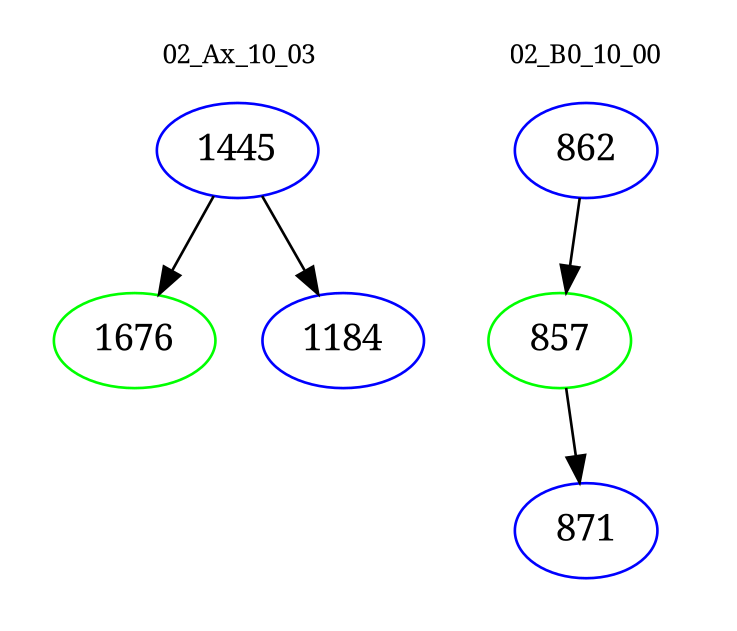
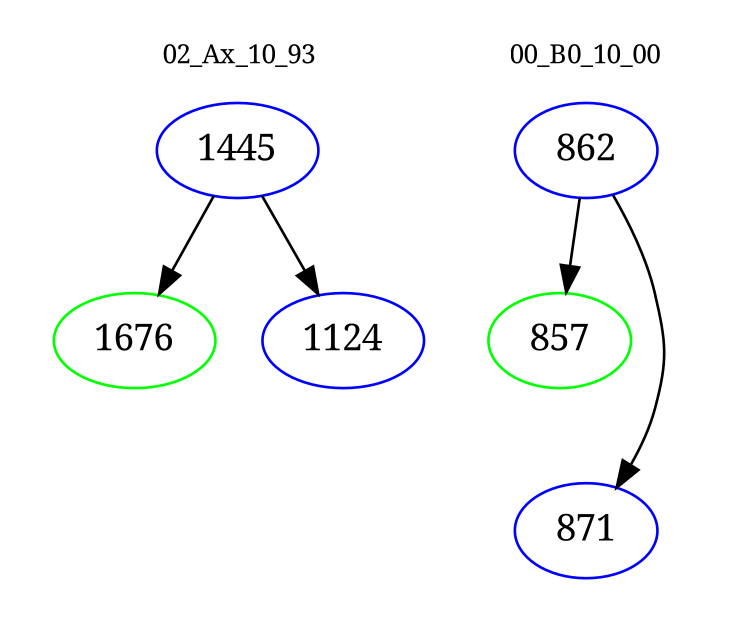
cluster "02_Ax_10_03": label "02_Ax_10_03" -> "02_Ax_10_93"
cluster "02_B0_10_00": label "02_B0_10_00" -> "00_B0_10_00"
node "1184": label "1184" -> "1124"
edge "857" -> "871": now "862" -> "871"
